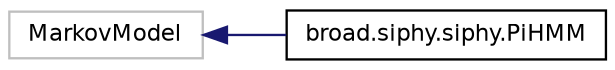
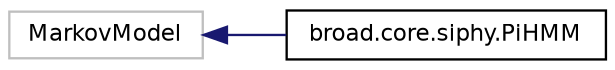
node "broad.siphy.siphy.PiHMM": label "broad.siphy.siphy.PiHMM" -> "broad.core.siphy.PiHMM"
